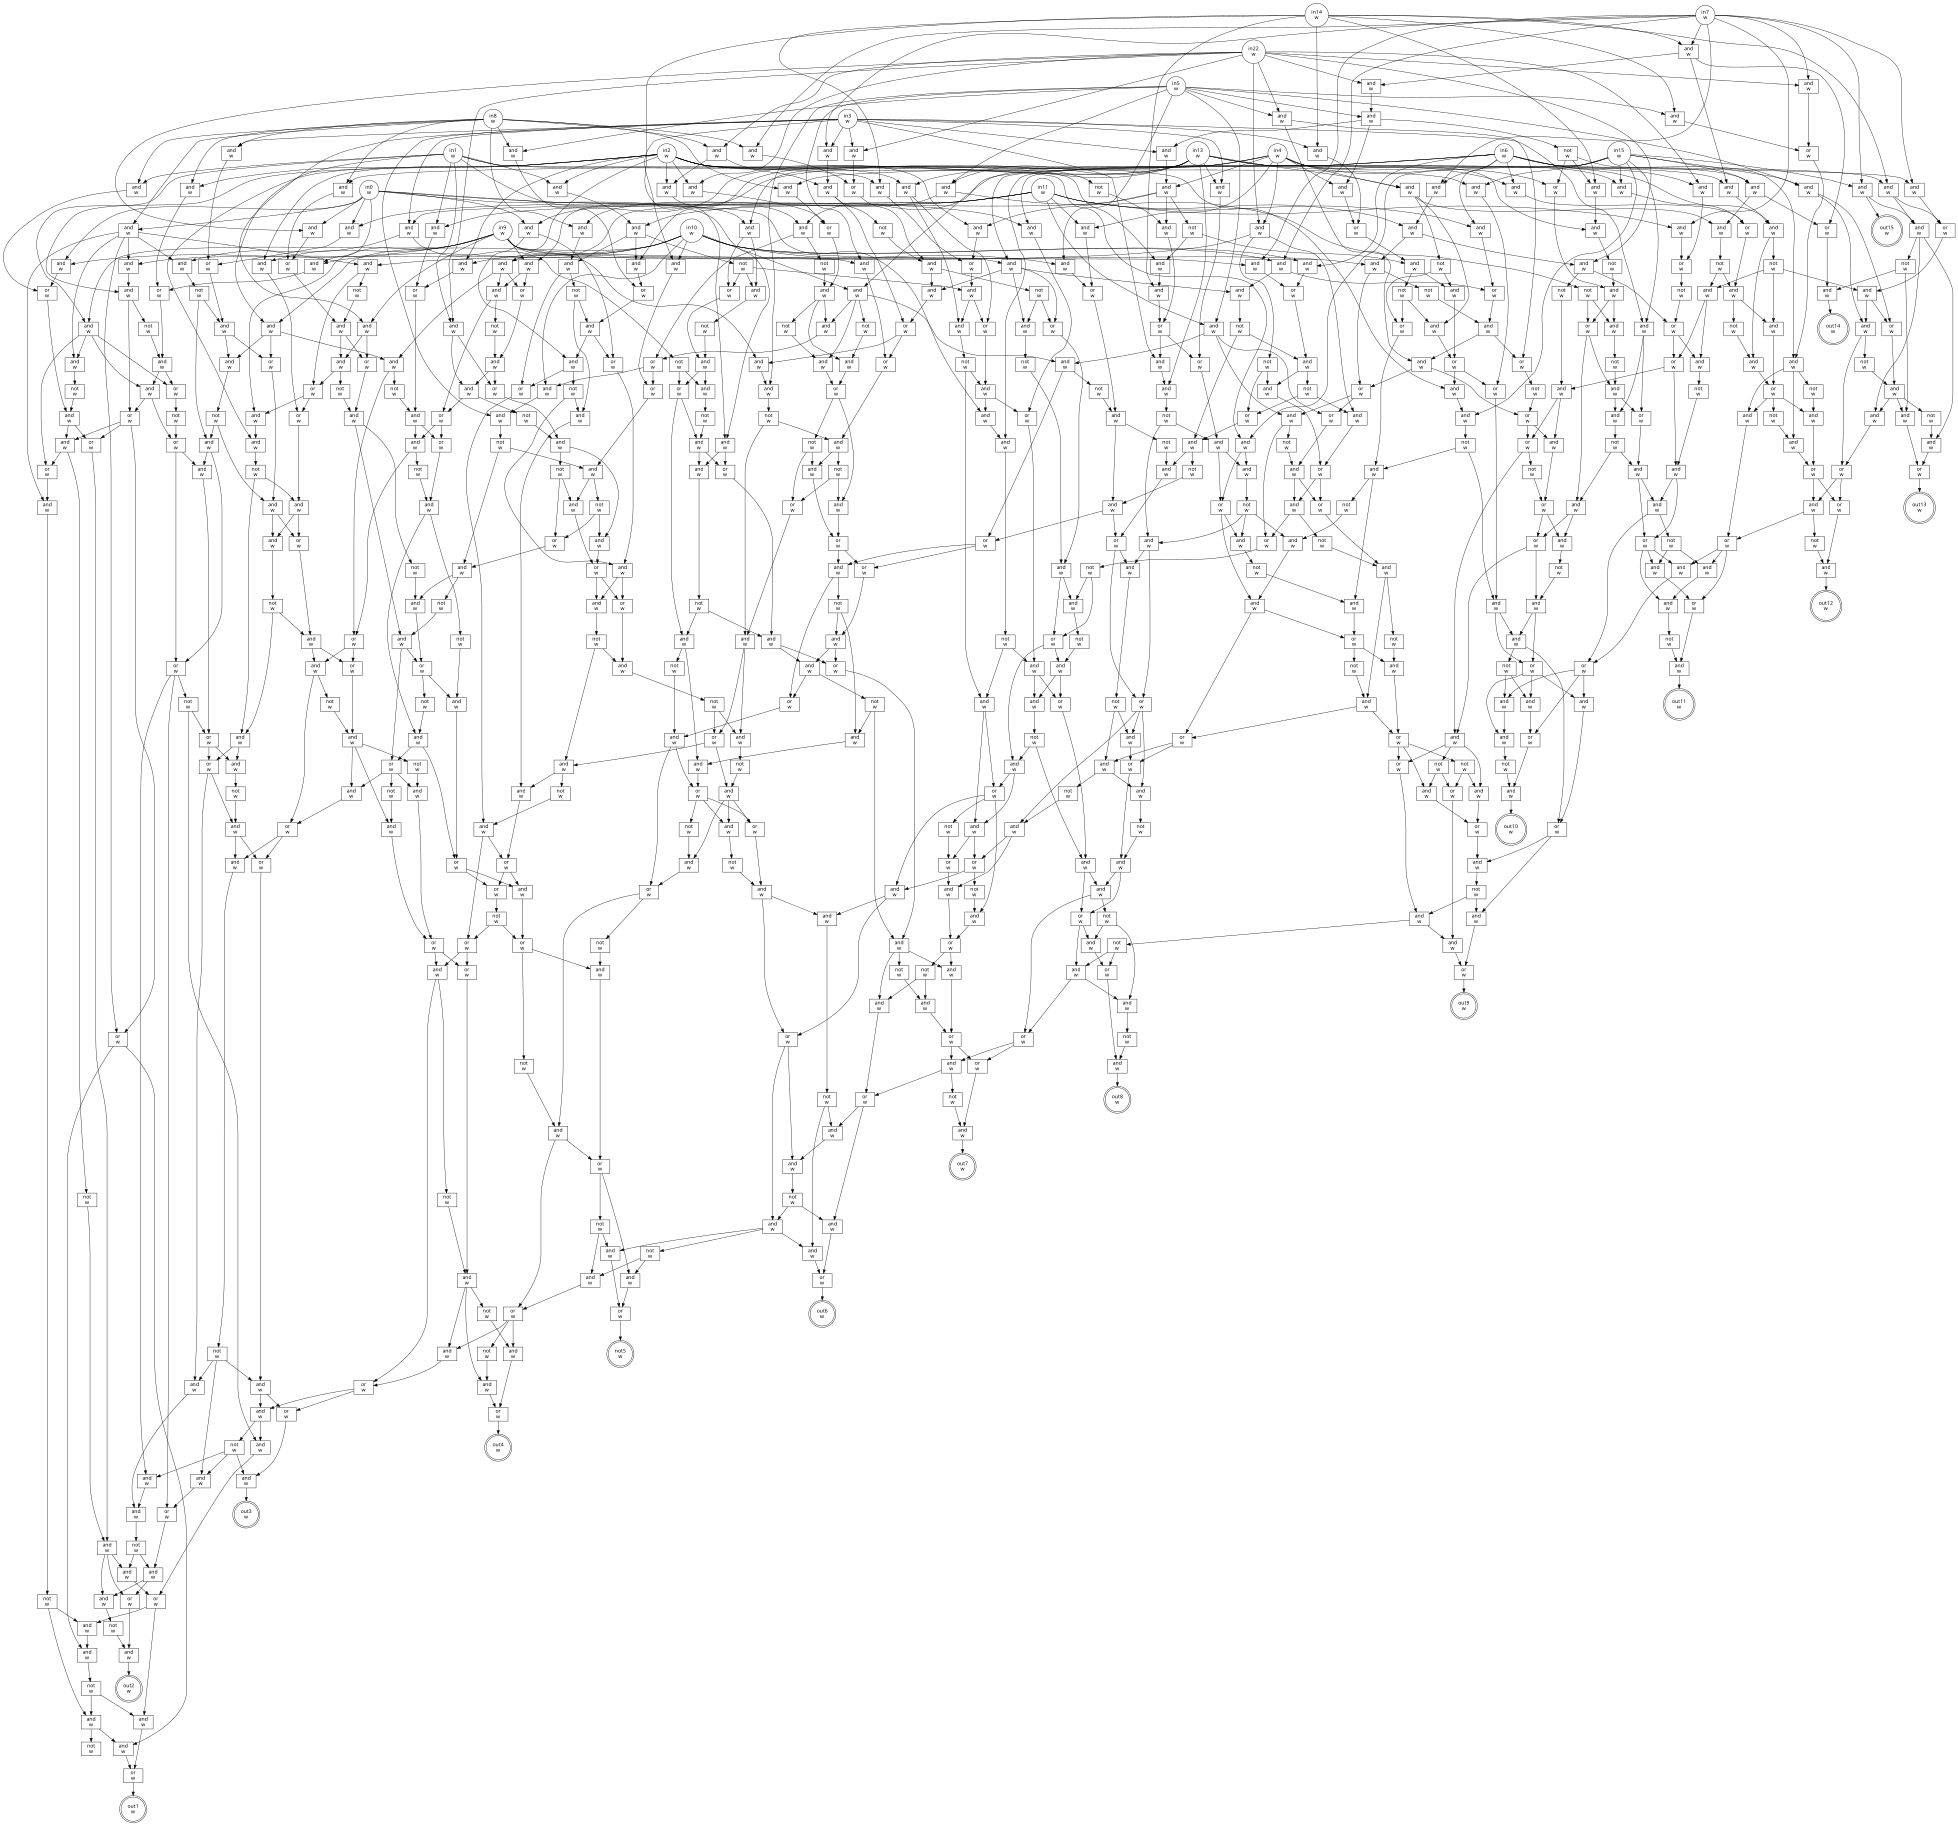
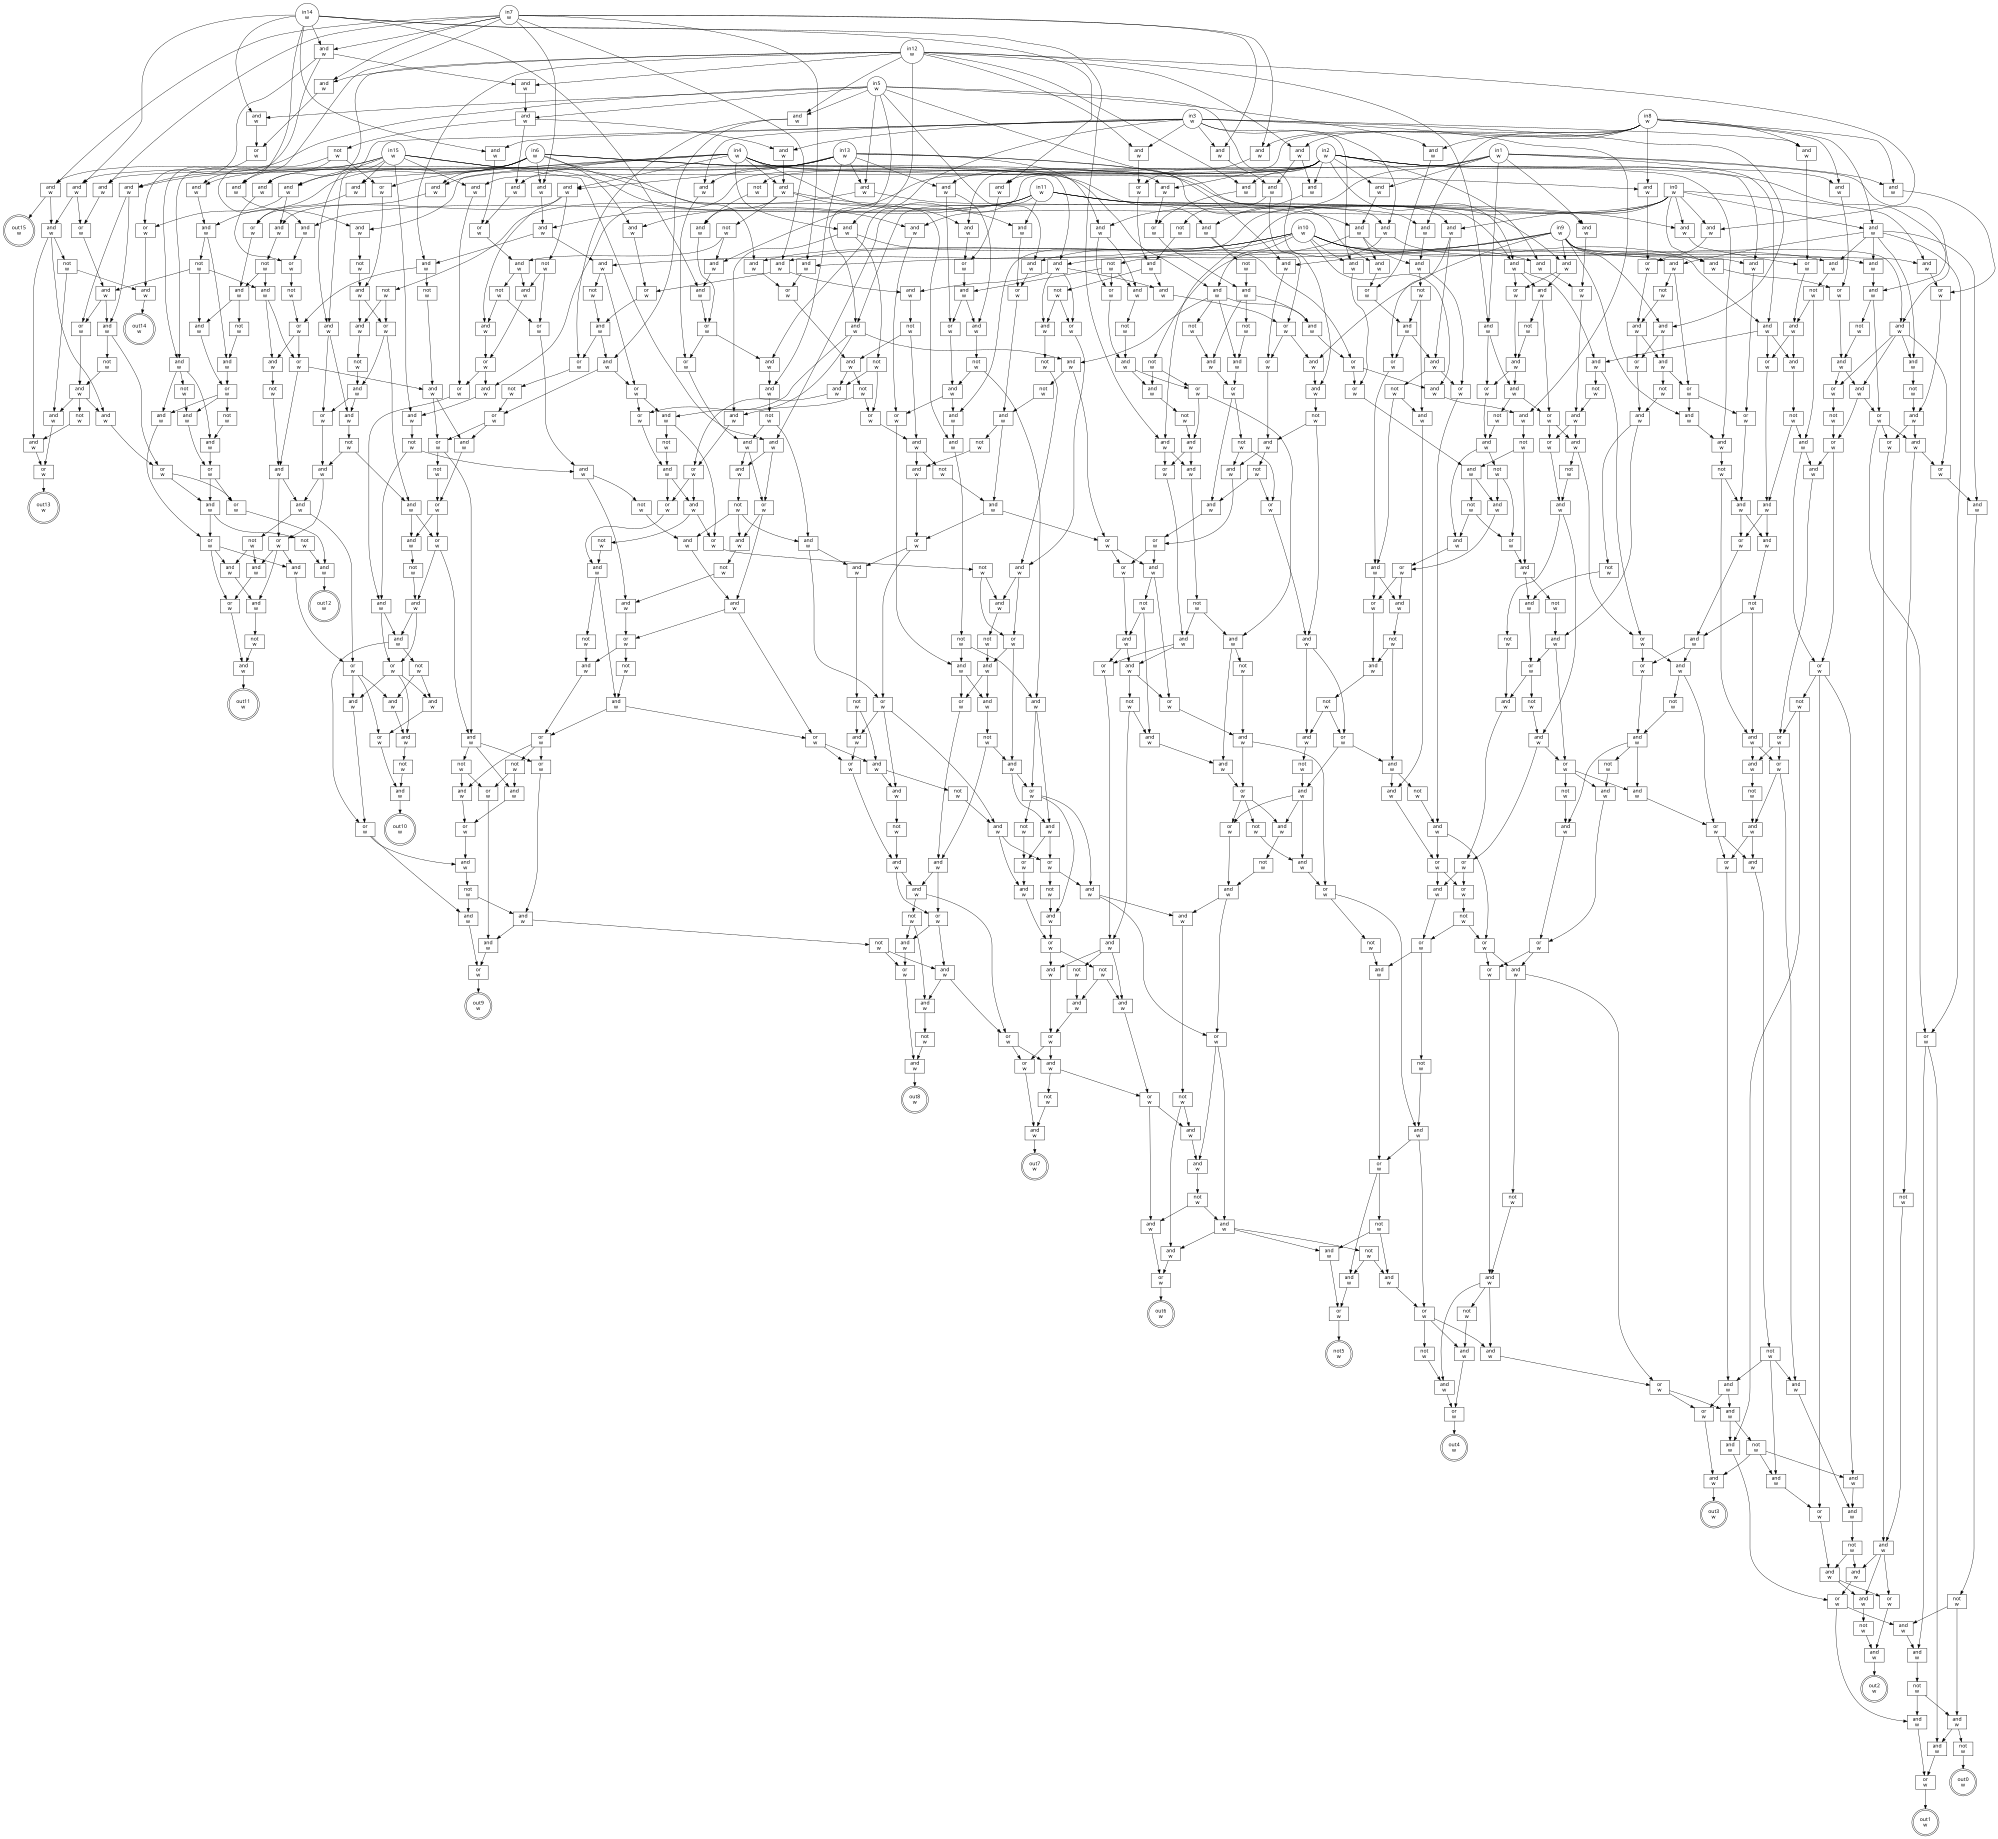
node "in22 w": label "in22 w" -> "in12 w"
node "in0 w": shape circle -> box
node "out0 w": added
